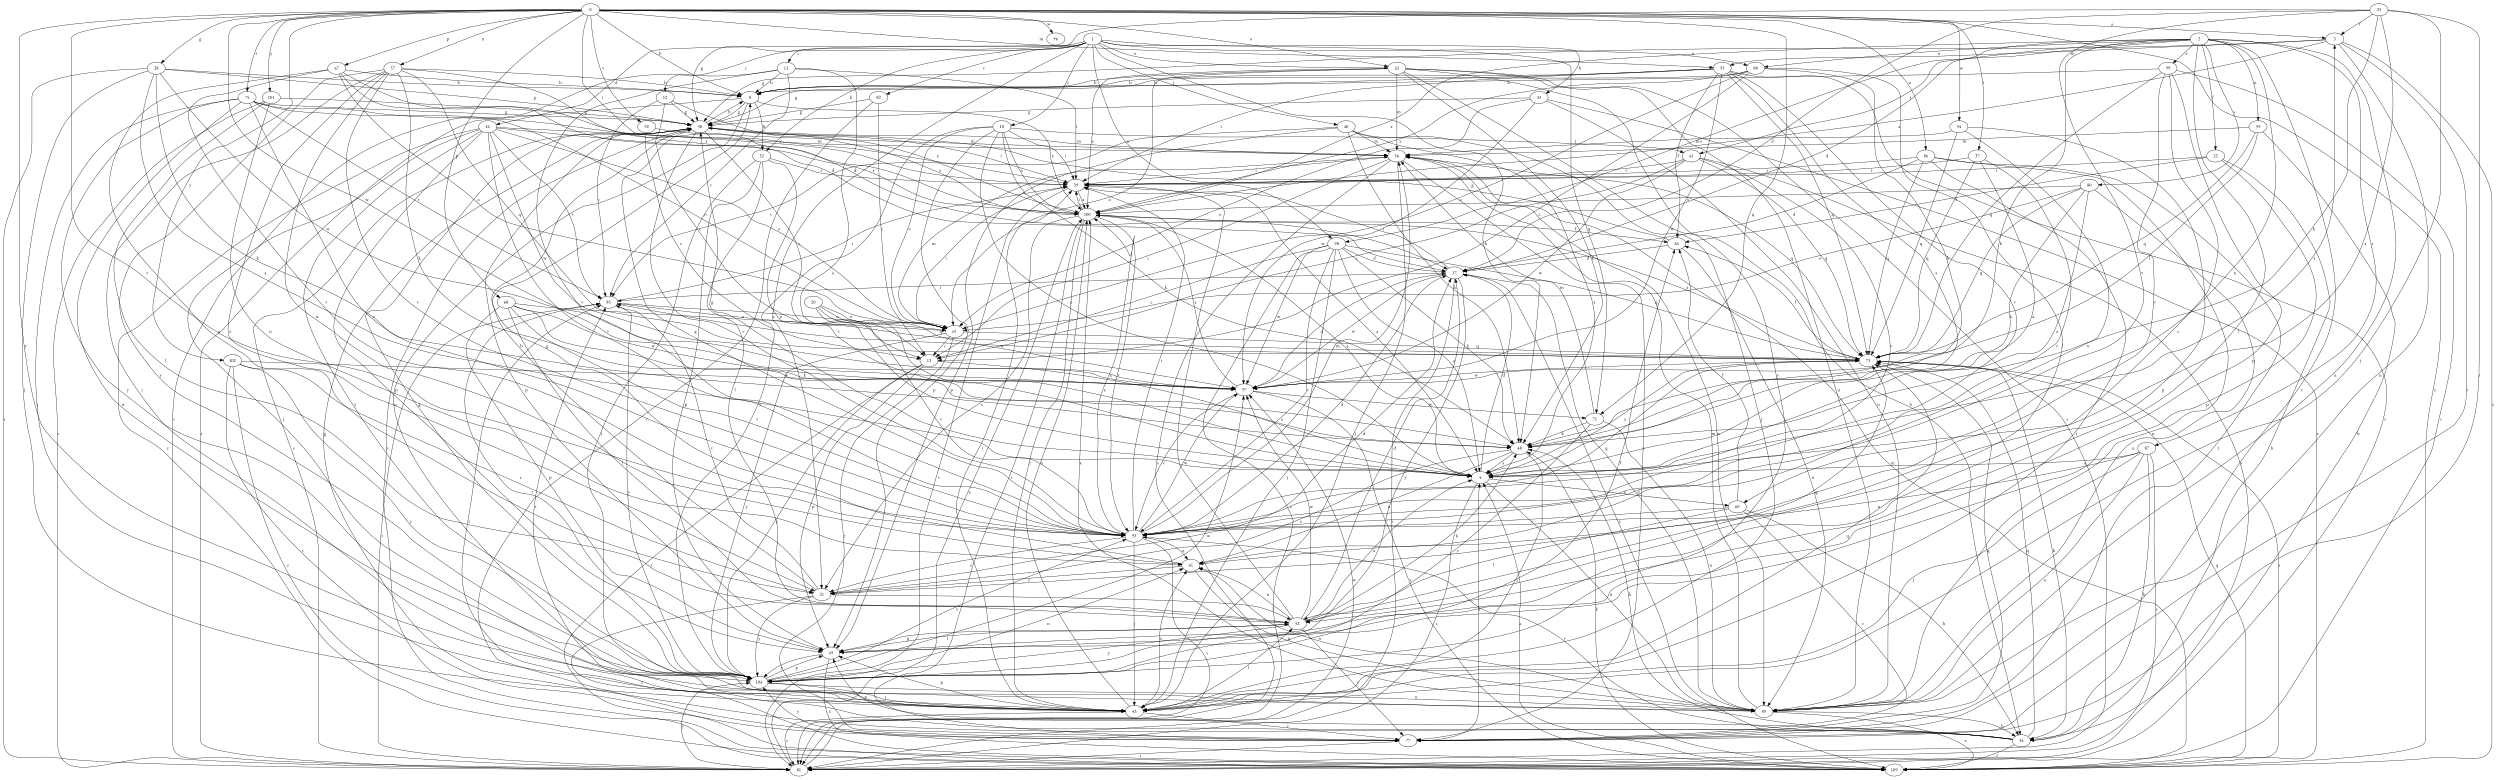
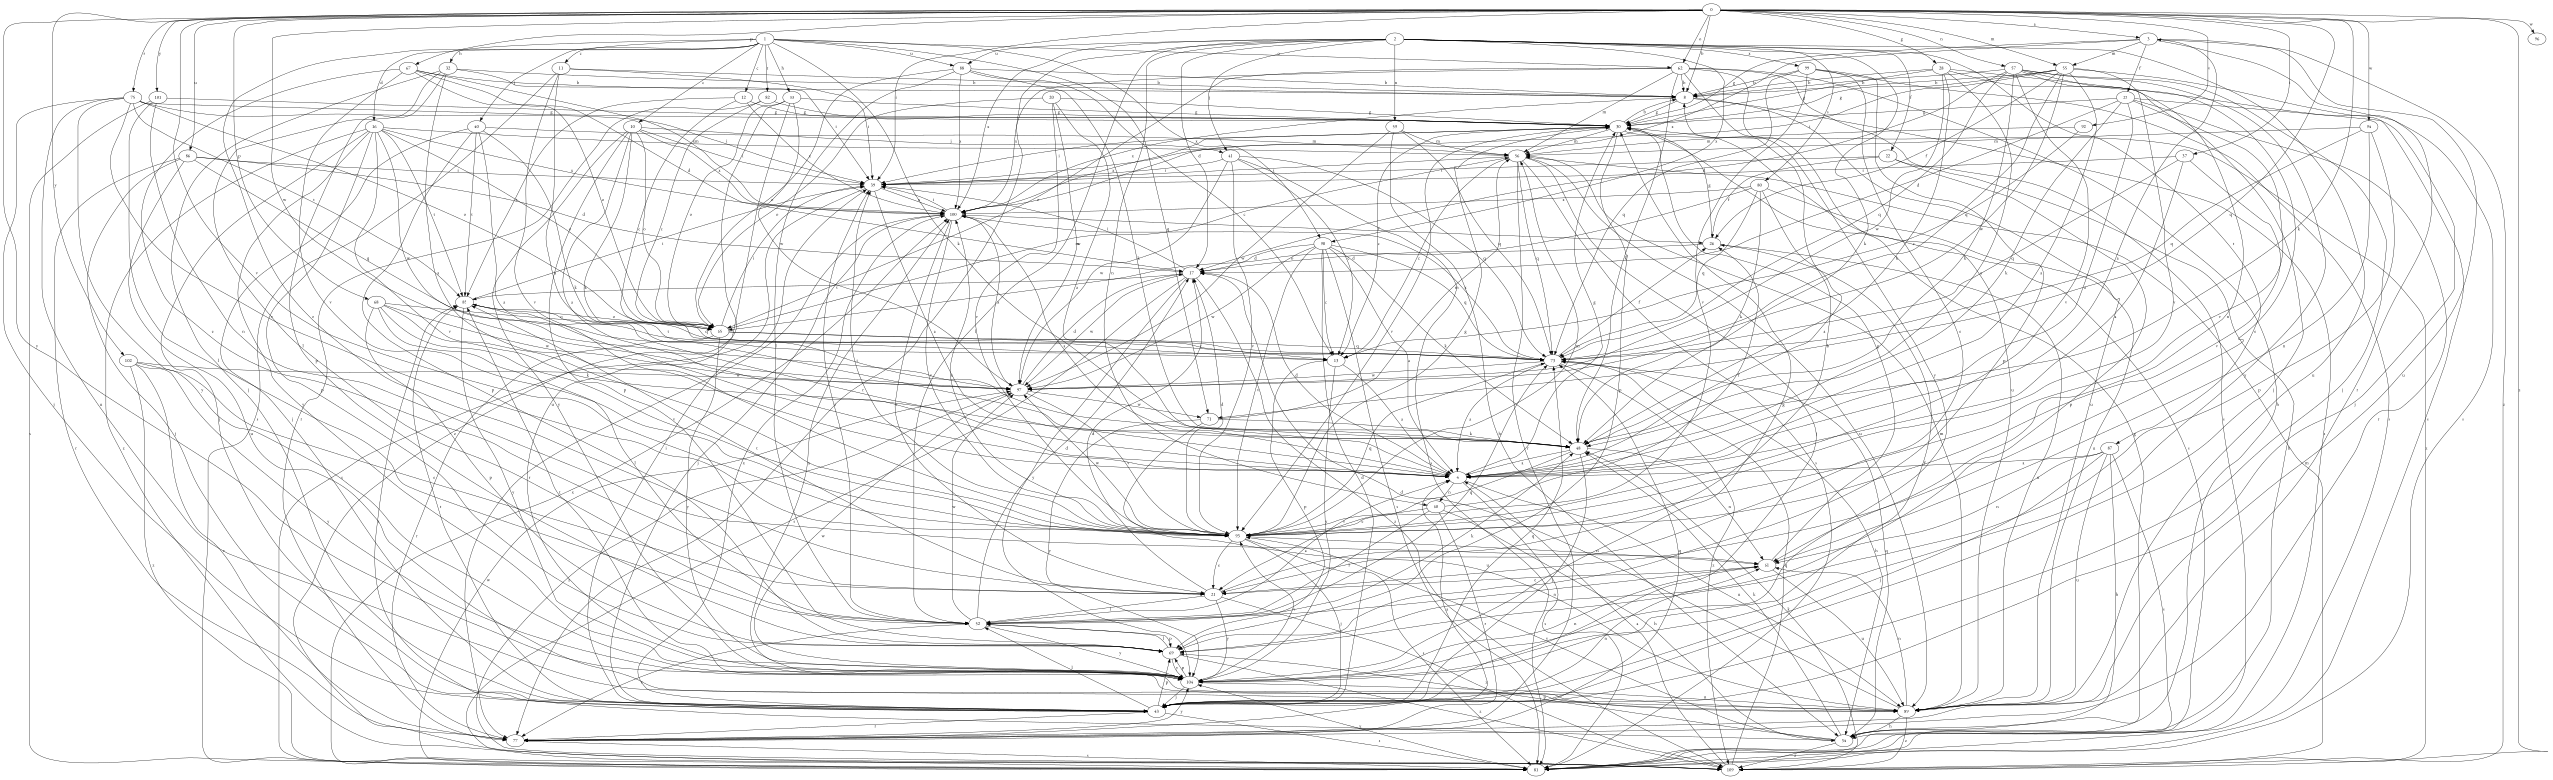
edge "25" -> "3": reversed
edge "20" -> "30": added, label "g"
edge "8" -> "32": reversed
edge "11" -> "85": removed, label "t"
edge "0" -> "48": added, label "k"
edge "59" -> "97": label "l" -> "w"
edge "98" -> "43": label "j" -> "d"
edge "81" -> "85": removed, label "t"
edge "13" -> "109": removed, label "z"
